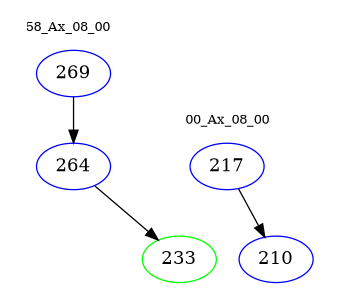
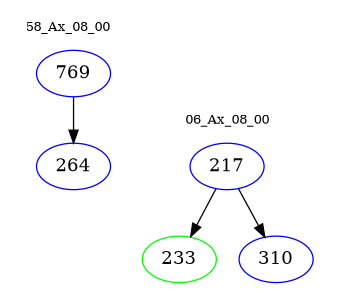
node "269": label "269" -> "769"
cluster "00_Ax_08_00": label "00_Ax_08_00" -> "06_Ax_08_00"
edge "264" -> "233": now "217" -> "233"
node "210": label "210" -> "310"
